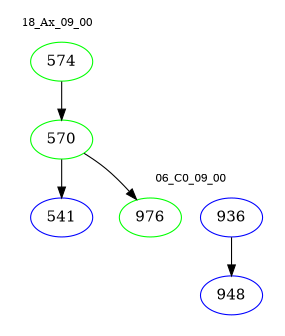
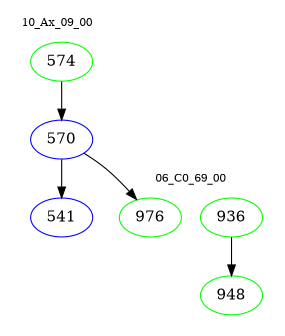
cluster "18_Ax_09_00": label "18_Ax_09_00" -> "10_Ax_09_00"
node "570": color green -> blue
cluster "06_C0_09_00": label "06_C0_09_00" -> "06_C0_69_00"
node "936": color blue -> green
node "948": color blue -> green
